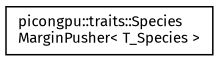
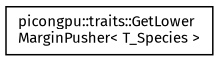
node "picongpu::traits::Species MarginPusher< T_Species >": label "picongpu::traits::Species MarginPusher< T_Species >" -> "picongpu::traits::GetLower MarginPusher< T_Species >"
